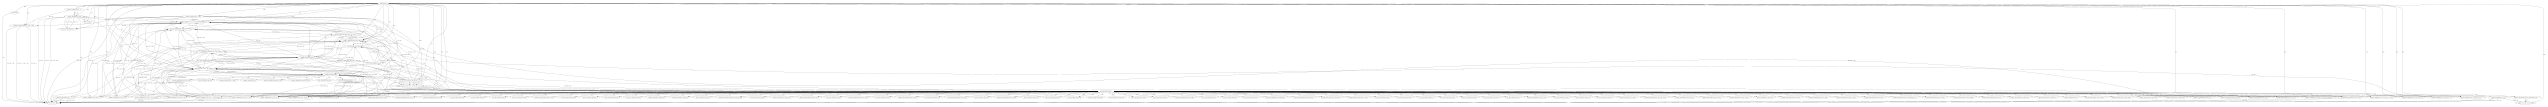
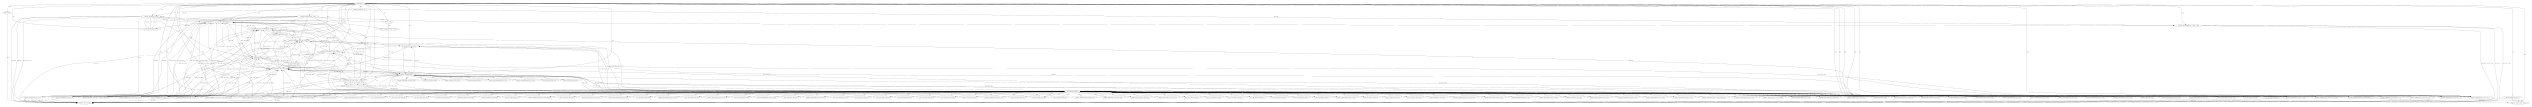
node "(<operator>.assignment,*VAR8 = FUN2(1))": added
